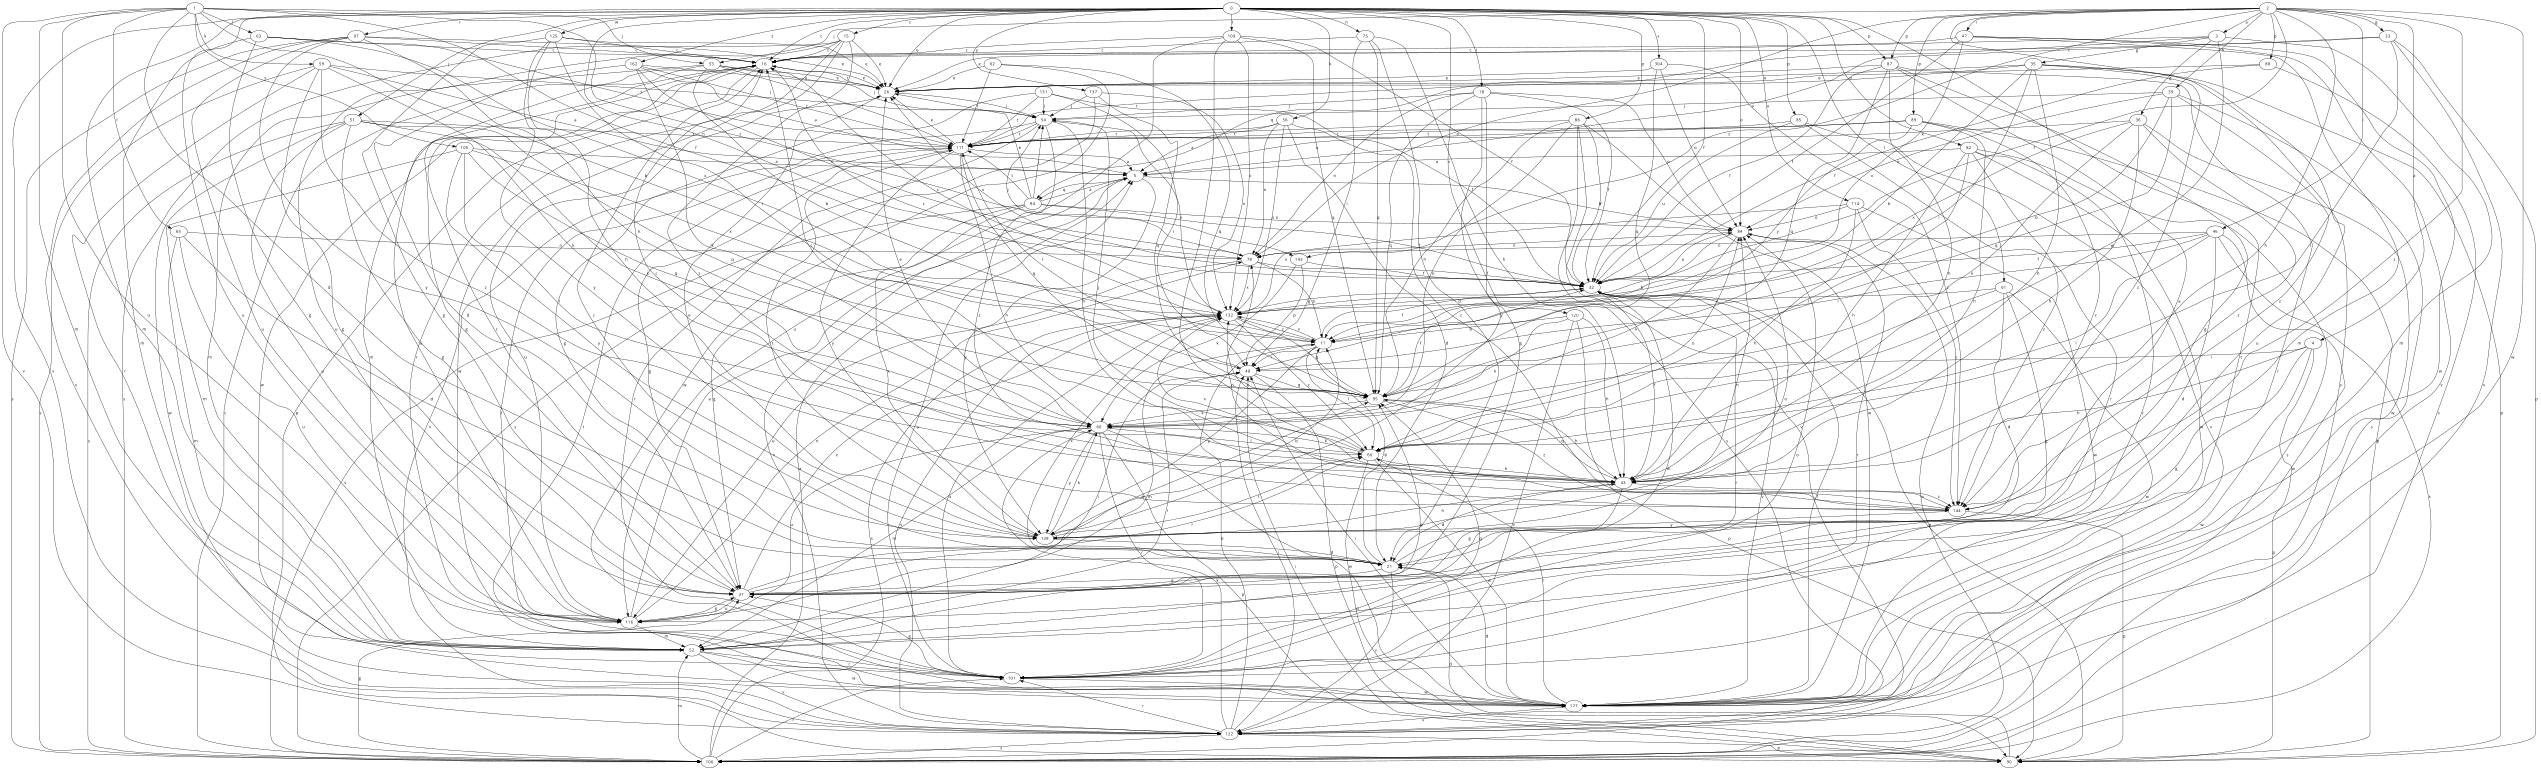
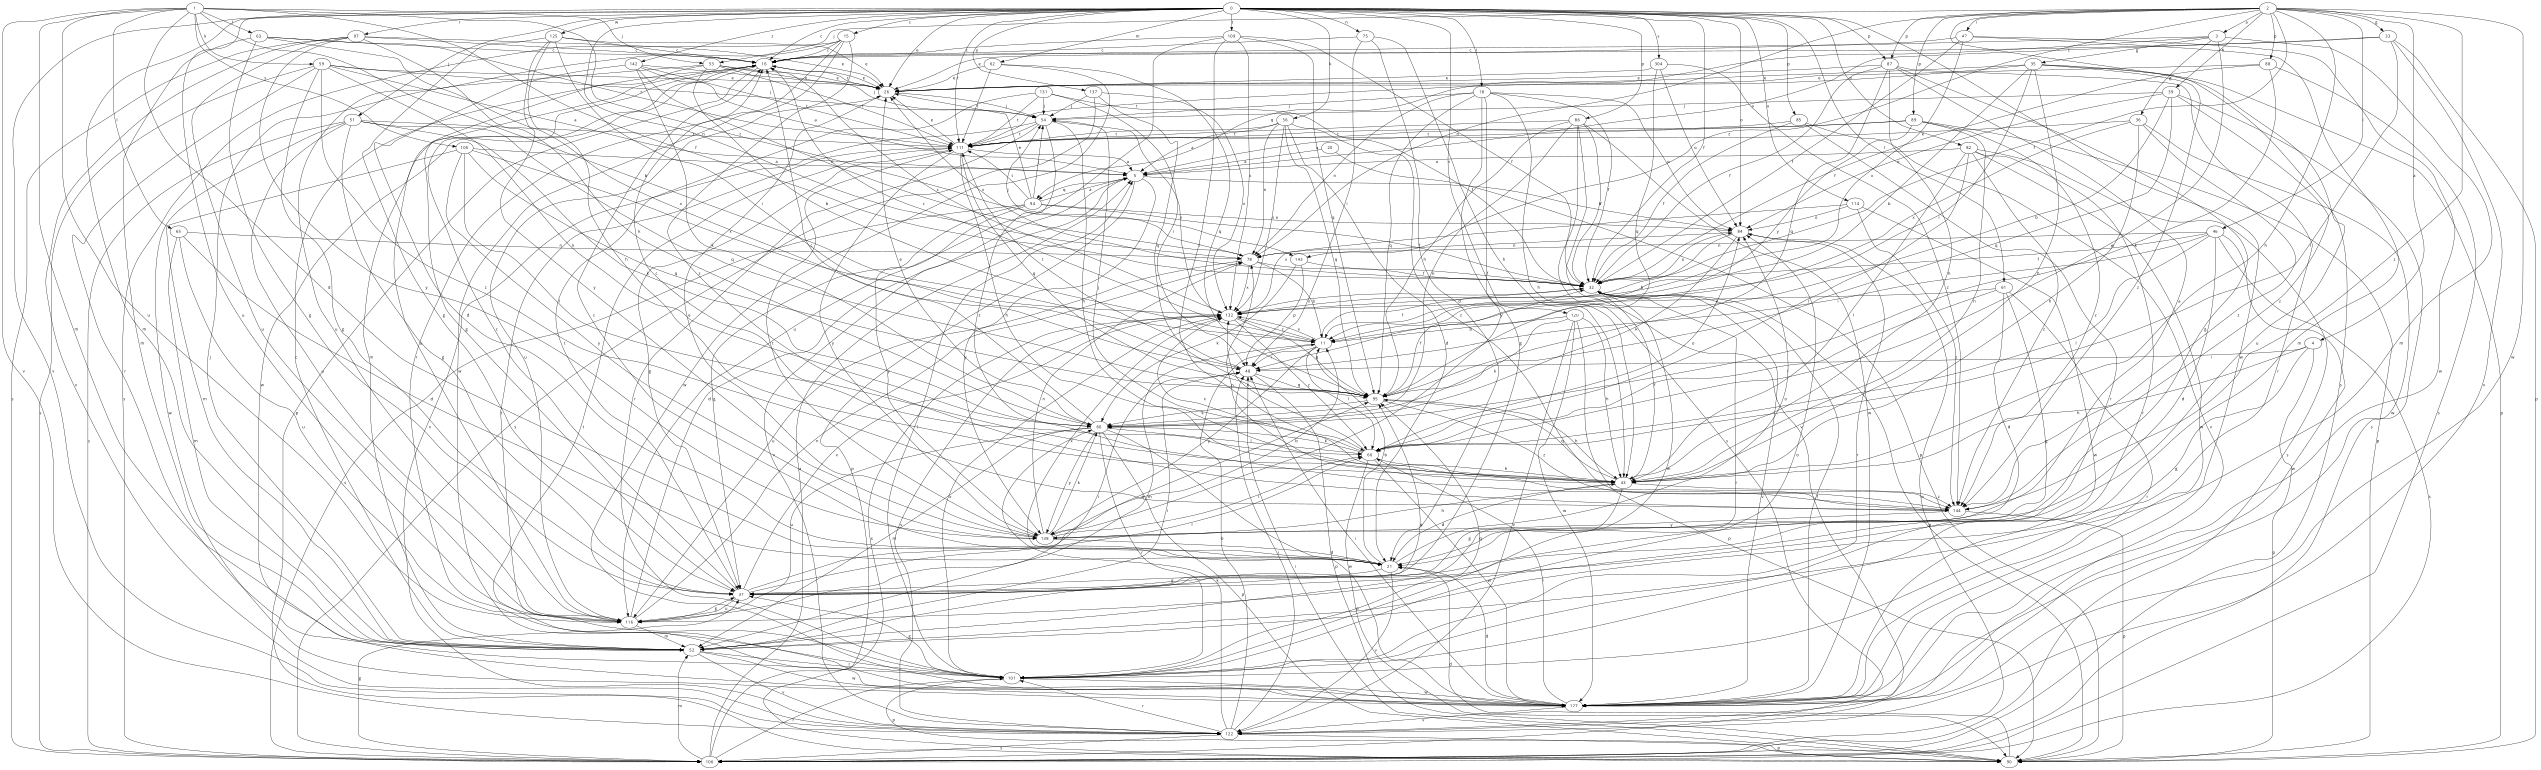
edge "0" -> "111": added, label "t"
edge "0" -> "62": added, label "m"
edge "15" -> "26": now "59" -> "26"
node "162": label "162" -> "142"
node "20": added
edge "63" -> "132": now "63" -> "48"
edge "85" -> "32": label "u" -> "f"
edge "75" -> "95": now "56" -> "95"
edge "32" -> "132": label "g" -> "x"
edge "82" -> "43": label "h" -> "l"
edge "114" -> "43": now "18" -> "43"
edge "131" -> "37": label "g" -> "t"
edge "53" -> "52": label "m" -> "j"
edge "0" -> "127": label "t" -> "w"
edge "94" -> "138": label "x" -> "y"
edge "36" -> "60": now "88" -> "60"
edge "116" -> "5": label "a" -> "d"
edge "101" -> "5": label "a" -> "l"
edge "106" -> "16": now "52" -> "16"
edge "61" -> "127": label "w" -> "r"
edge "138" -> "84": now "138" -> "78"
edge "47" -> "122": removed, label "v"
edge "4" -> "127": now "120" -> "127"
edge "101" -> "90": added, label "p"
edge "5" -> "90": added, label "p"
